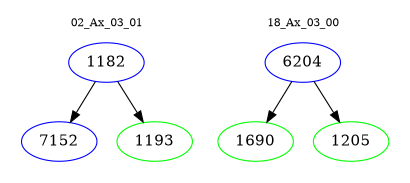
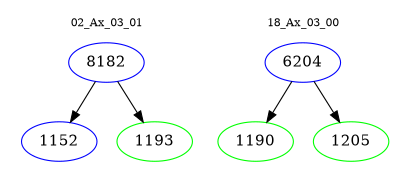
node "1182": label "1182" -> "8182"
node "7152": label "7152" -> "1152"
node "1690": label "1690" -> "1190"
